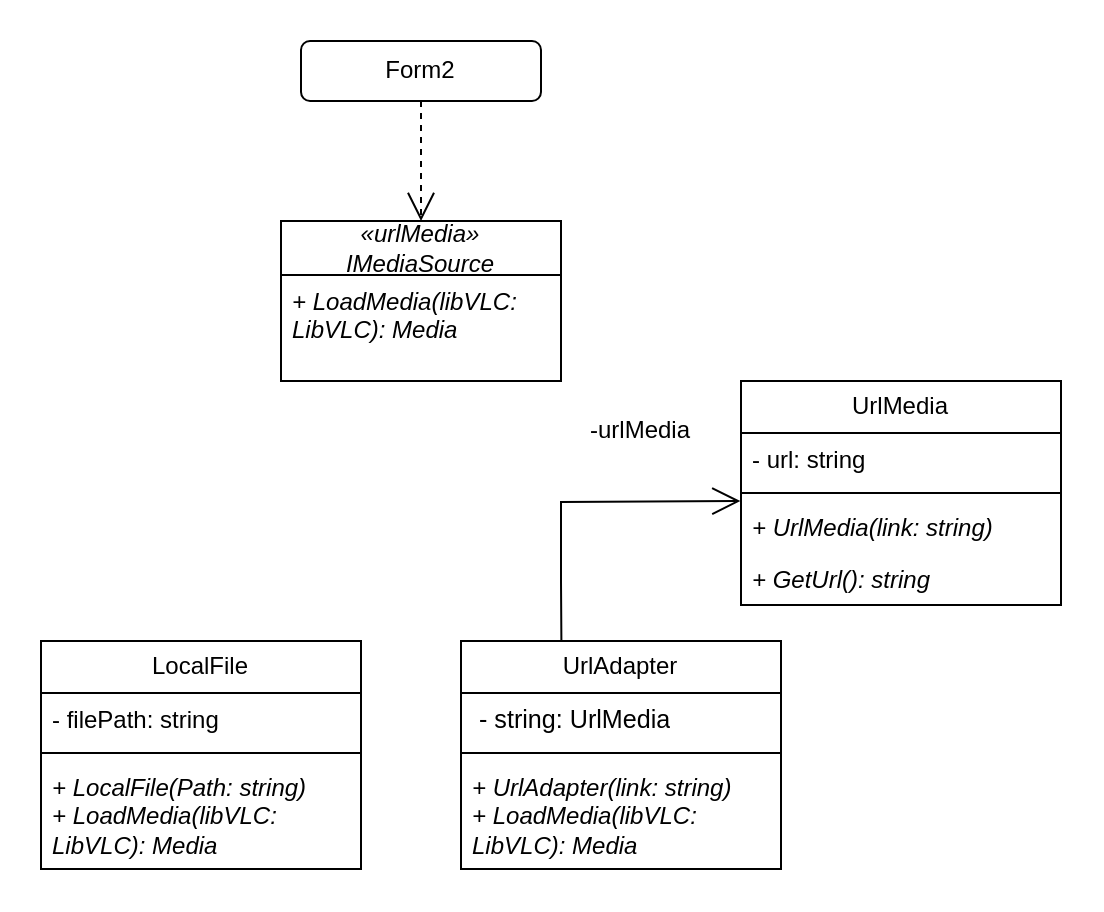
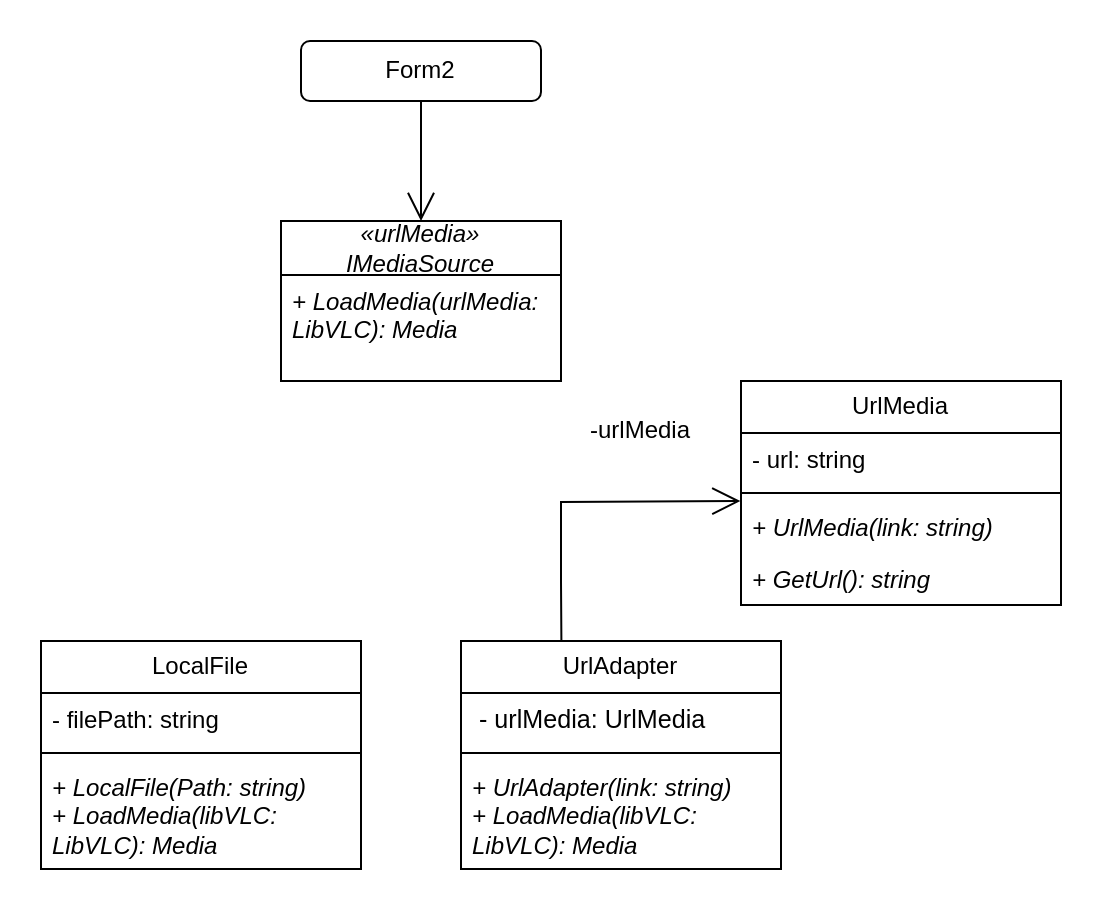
edge "Form2" -> "«urlMedia» IMediaSource": style dashed -> solid
node "+ LoadMedia(libVLC: LibVLC): Media": label "+ LoadMedia(libVLC: LibVLC): Media" -> "+ LoadMedia(urlMedia: LibVLC): Media"
node "- string: UrlMedia": label "- string: UrlMedia" -> "- urlMedia: UrlMedia"
